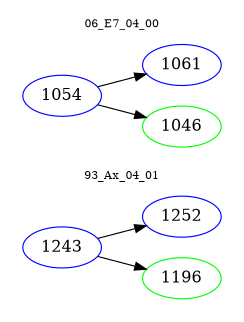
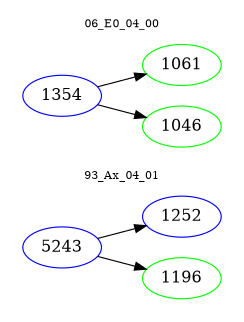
cluster "06_E7_04_00": label "06_E7_04_00" -> "06_E0_04_00"
node "1061": color blue -> green
node "1054": label "1054" -> "1354"
node "1243": label "1243" -> "5243"
